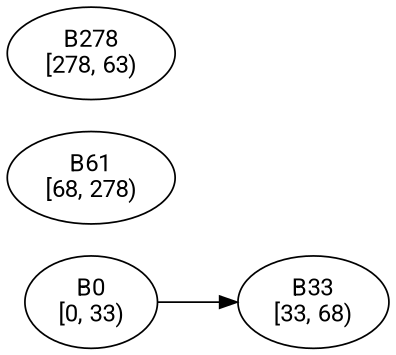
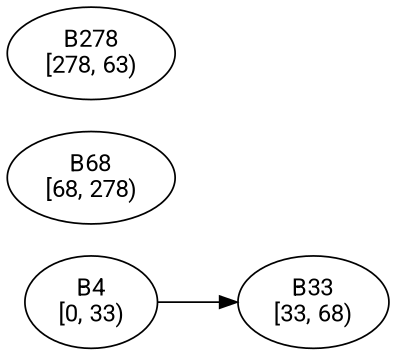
node "B61 [68, 278)": label "B61 [68, 278)" -> "B68 [68, 278)"
node "B0 [0, 33)": label "B0 [0, 33)" -> "B4 [0, 33)"
